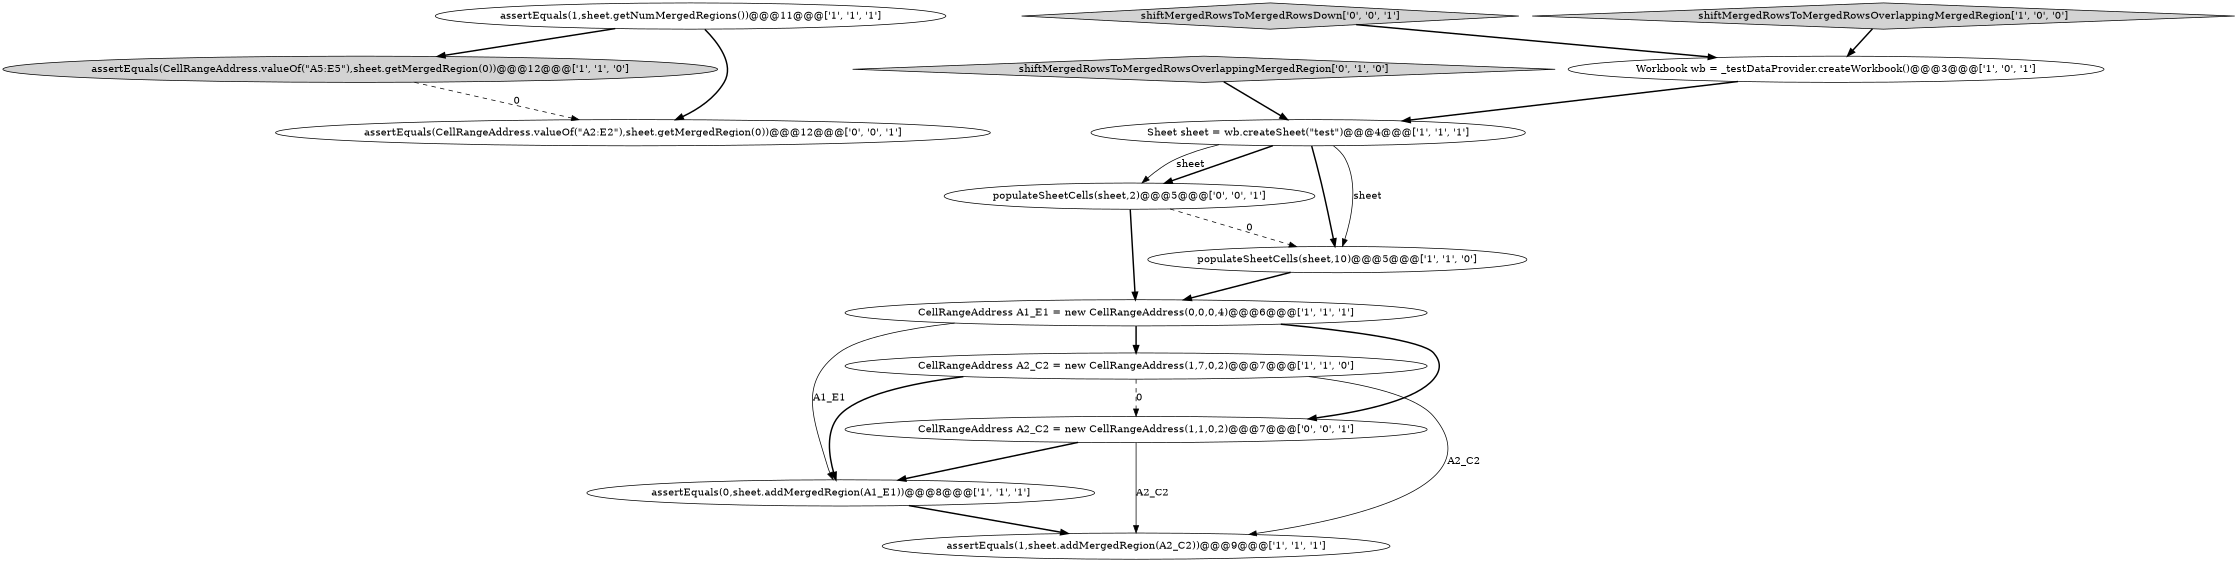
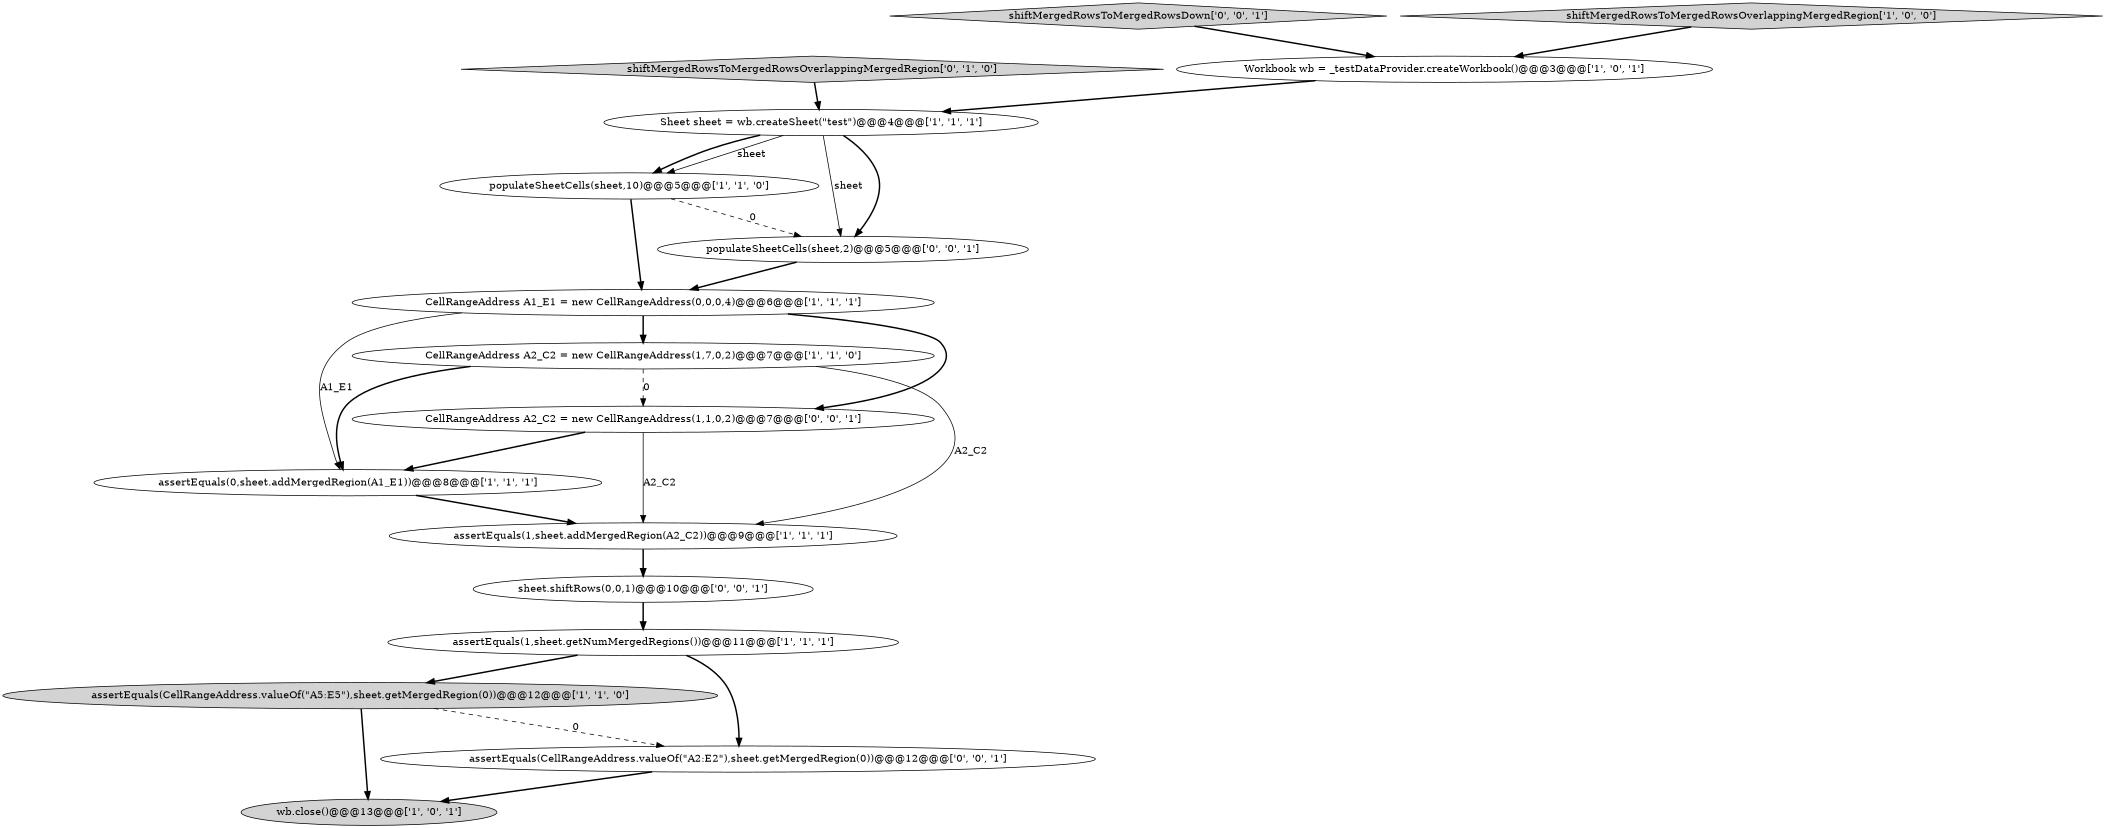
edge "populateSheetCells(sheet,2)@@@5@@@['0', '0', '1']" -> "populateSheetCells(sheet,10)@@@5@@@['1', '1', '0']": reversed
node "sheet.shiftRows(0,0,1)@@@10@@@['0', '0', '1']": added
node "wb.close()@@@13@@@['1', '0', '1']": added
